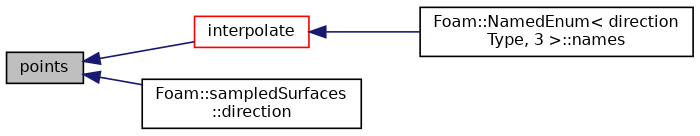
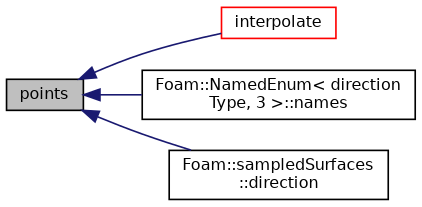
edge "Foam::NamedEnum< direction Type, 3 >::names" -> "interpolate": now "Foam::NamedEnum< direction Type, 3 >::names" -> "points"
